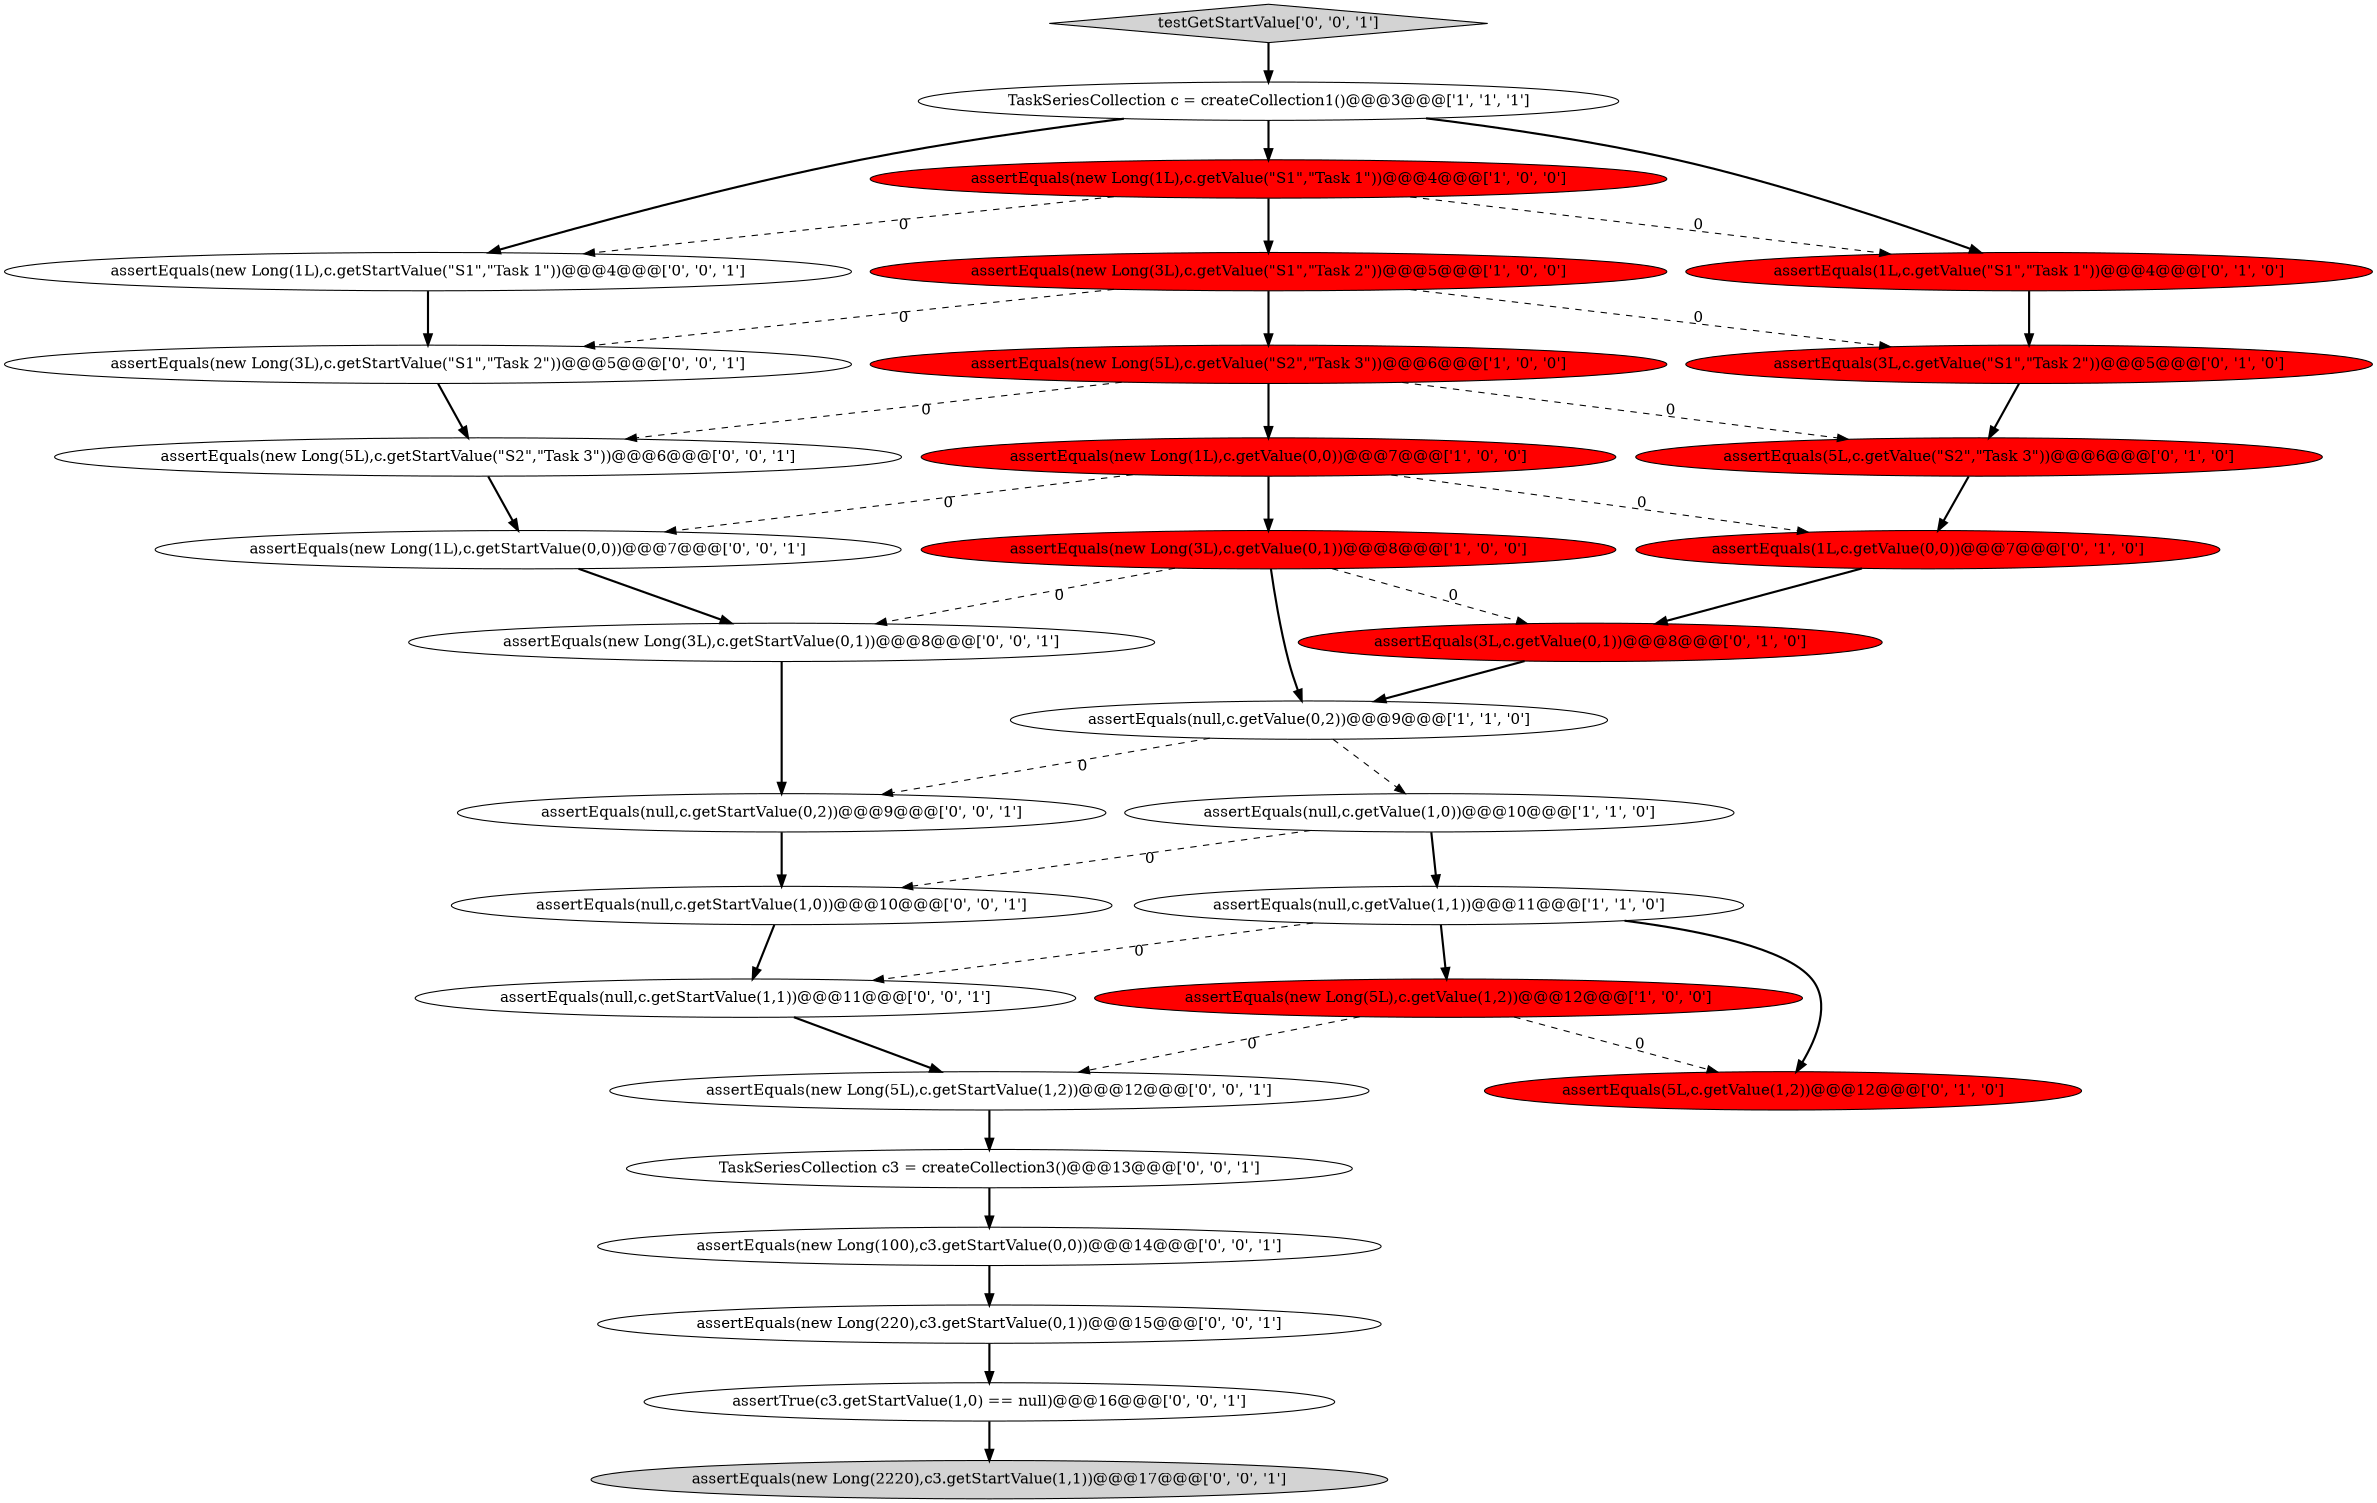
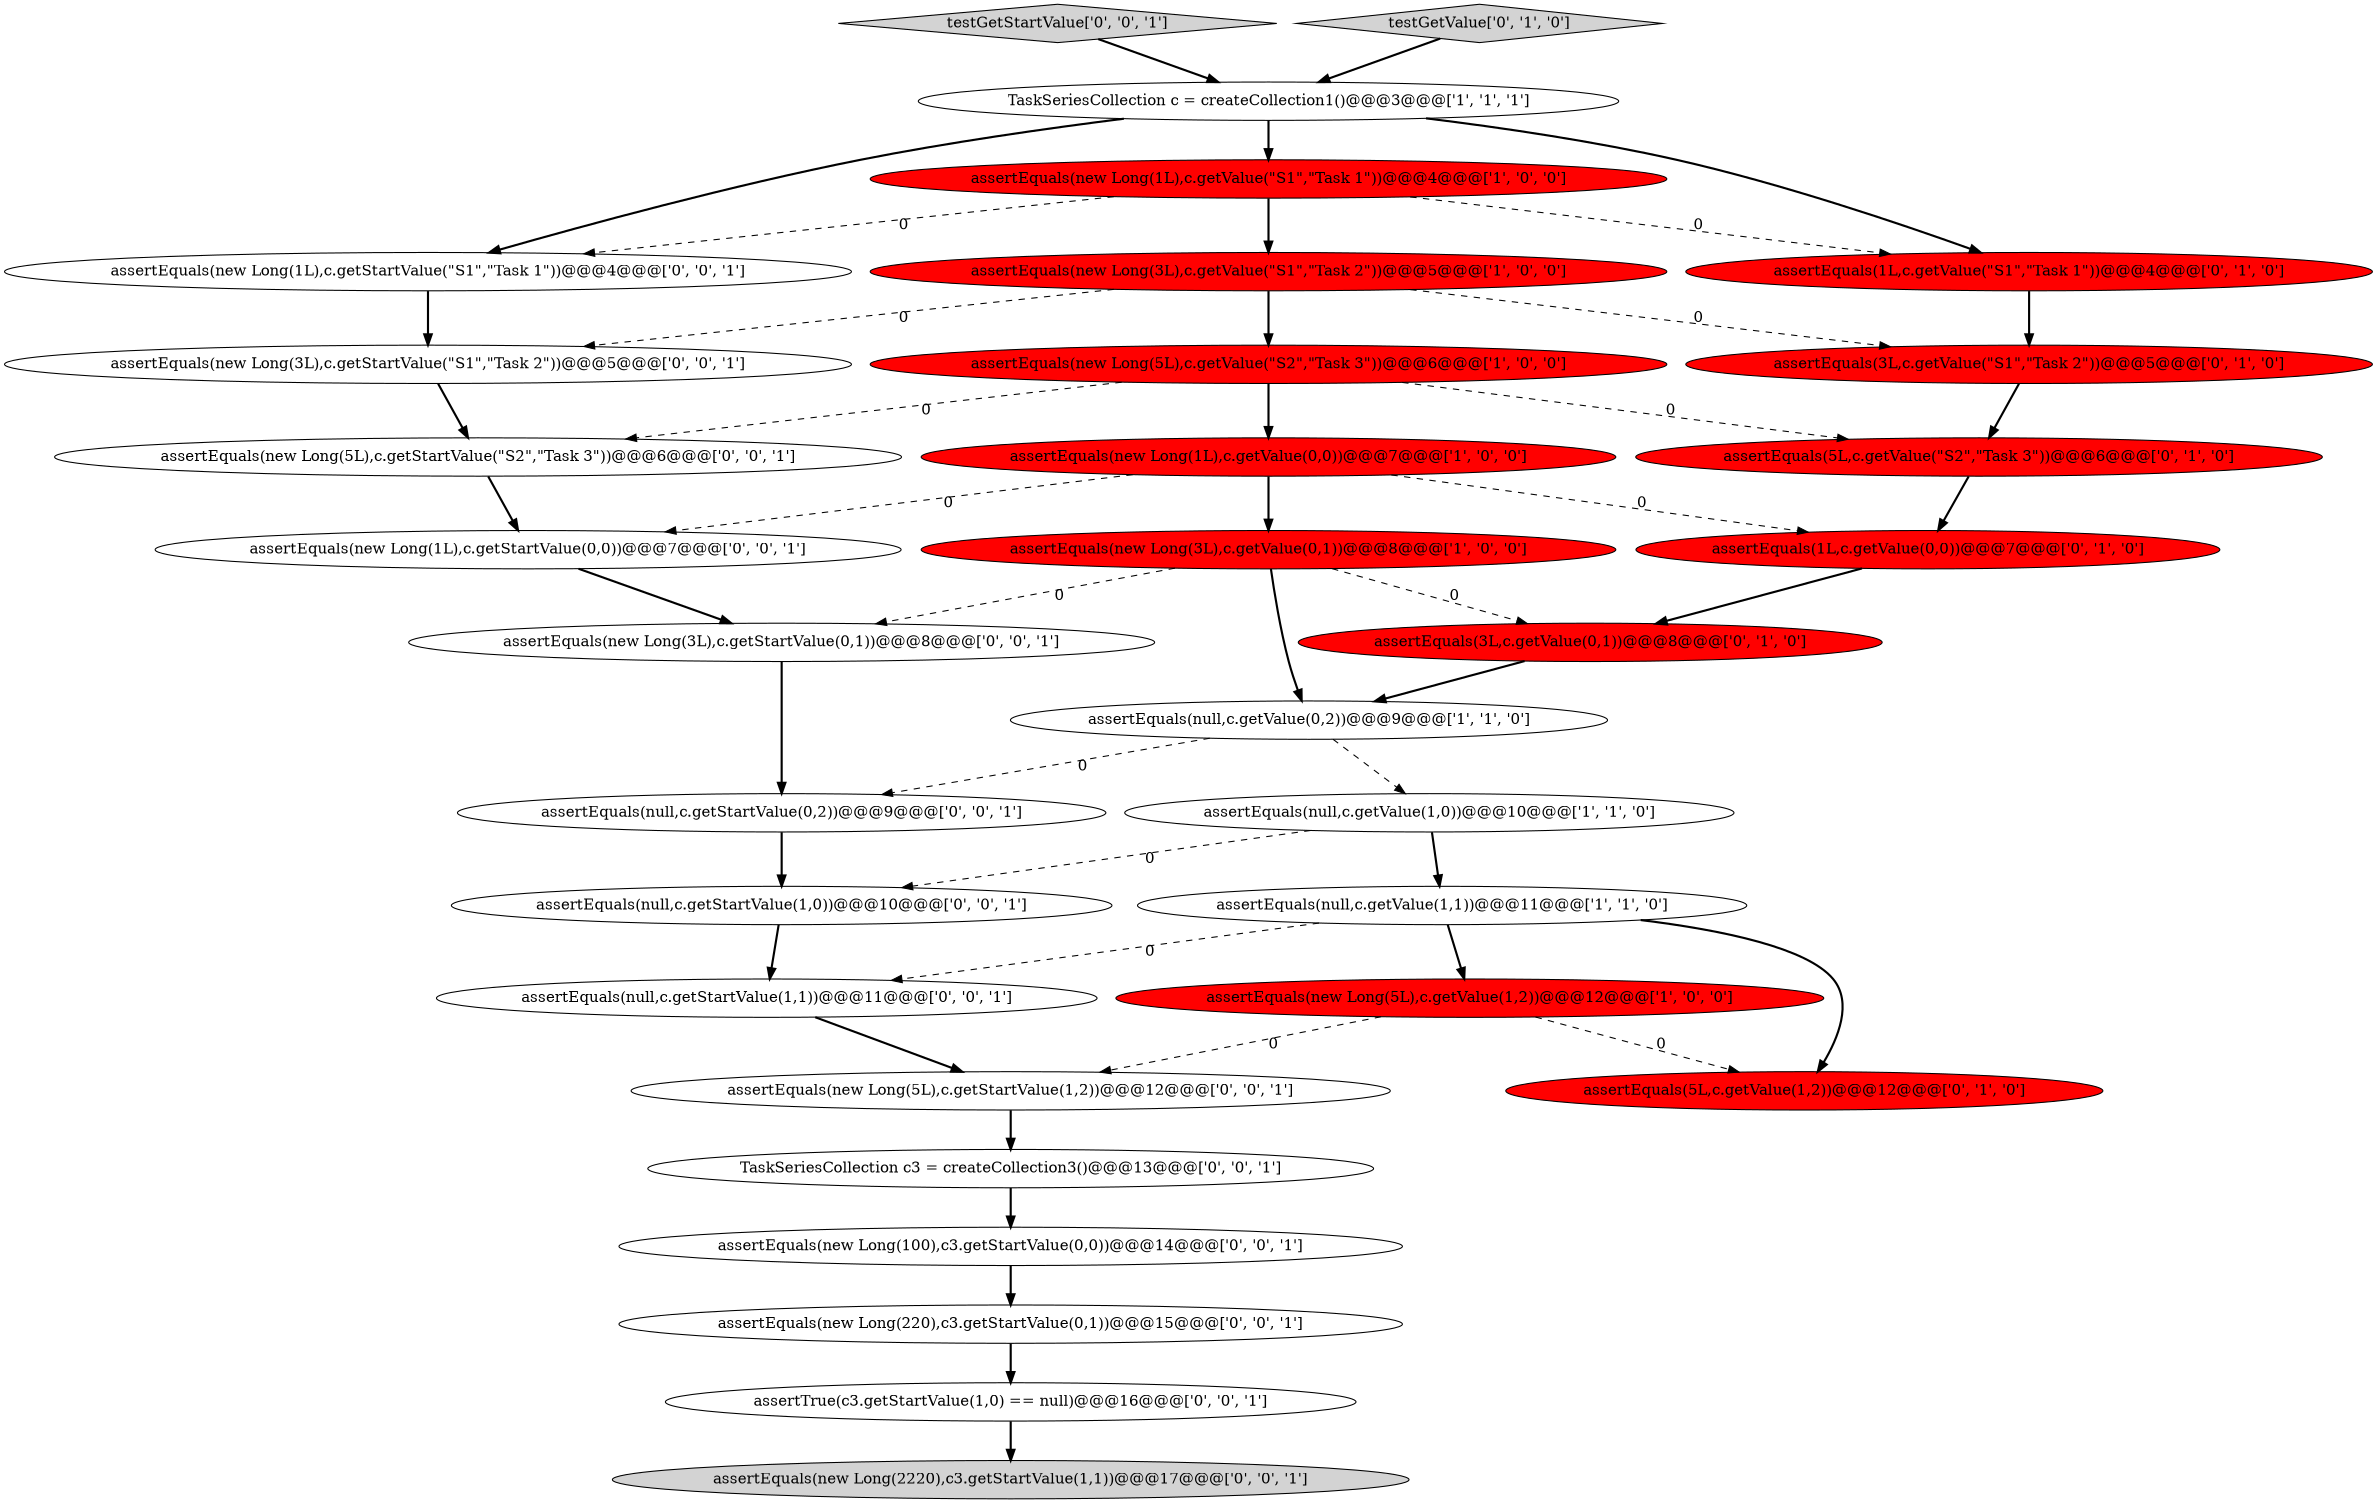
node "testGetValue['0', '1', '0']": added
